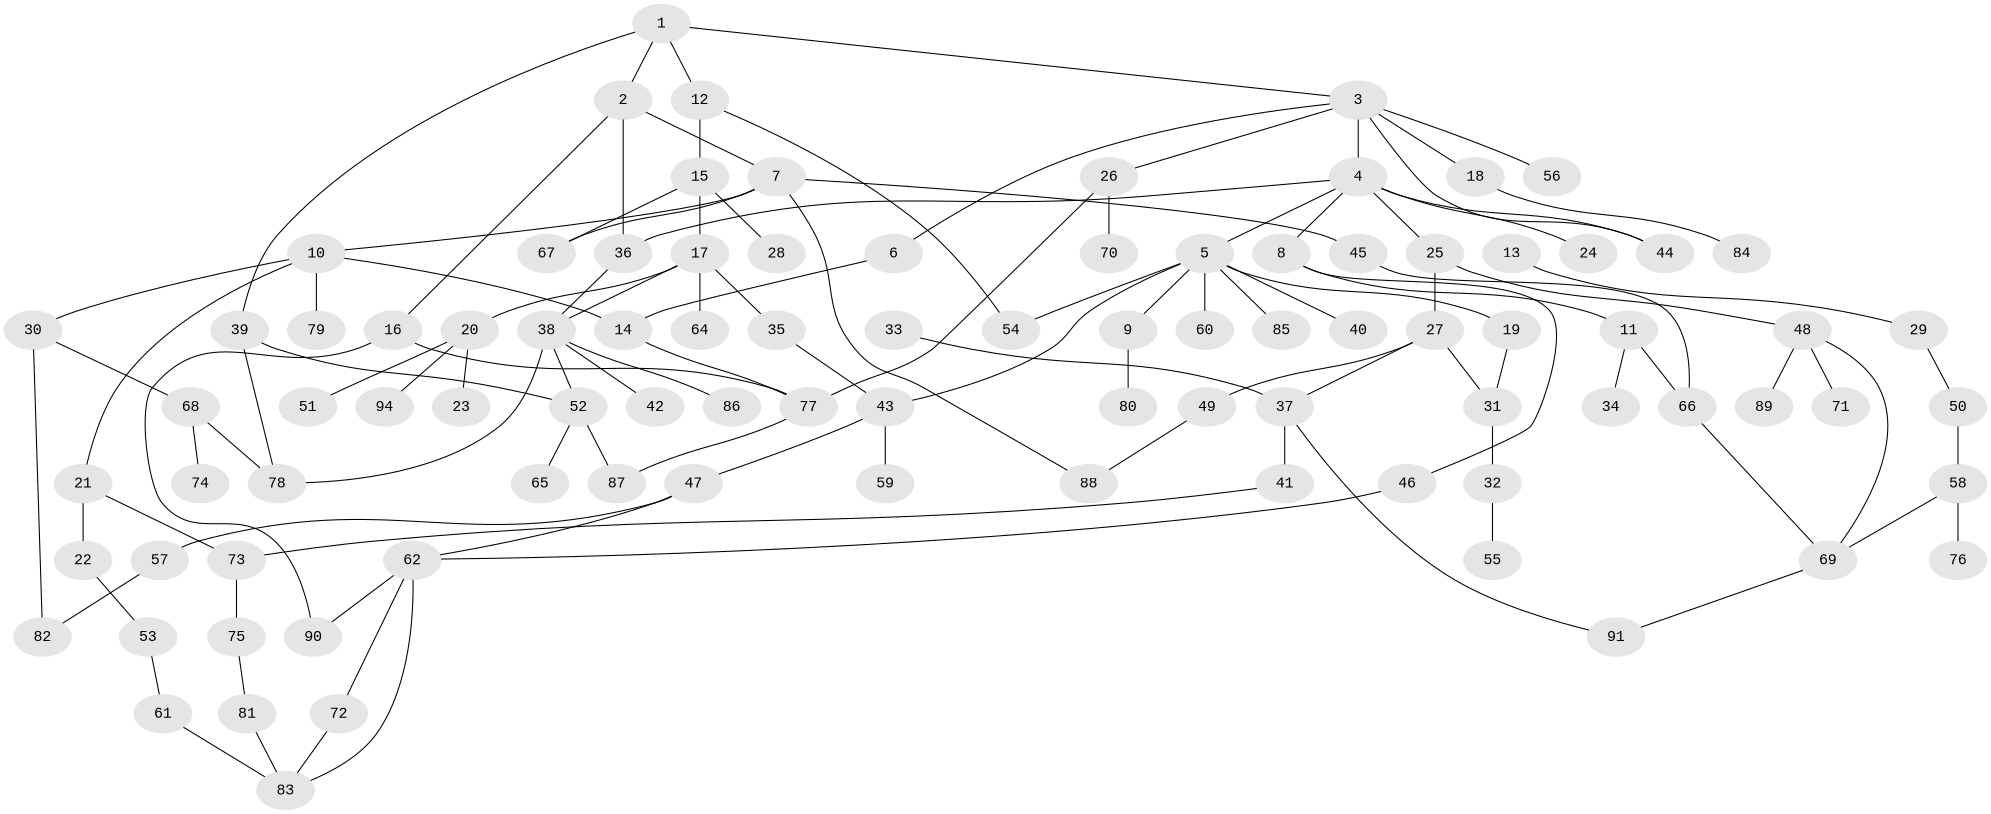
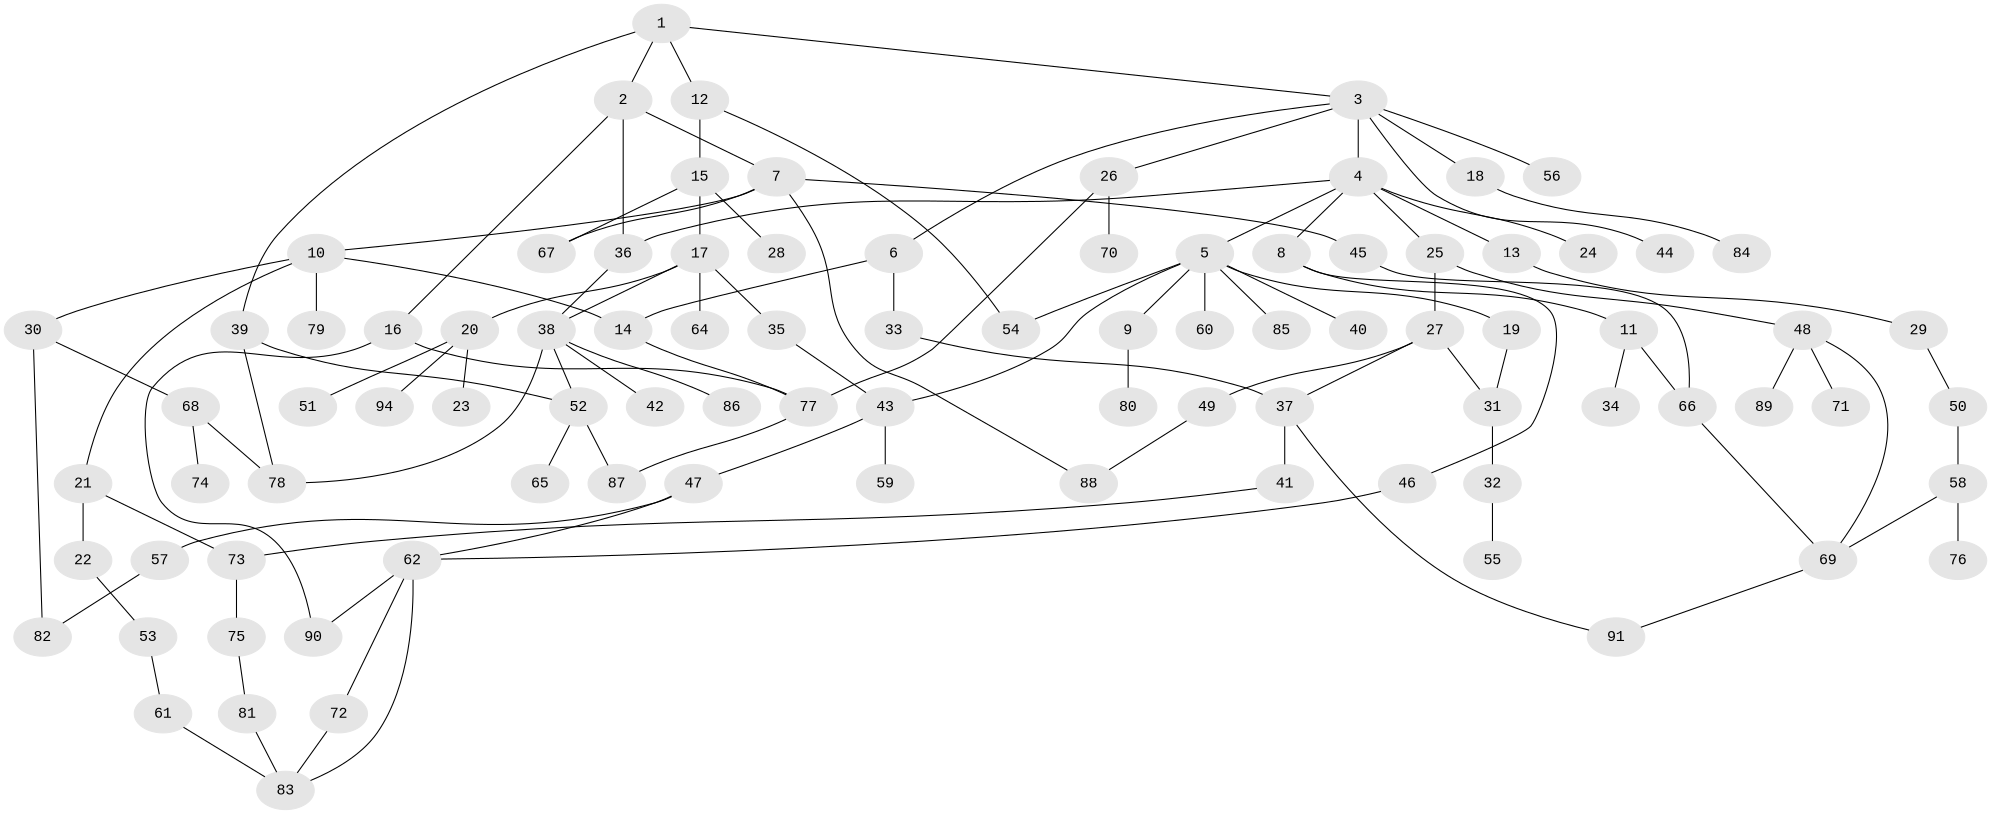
edge "4" -- "44": now "4" -- "13"
edge "6" -- "33": added
